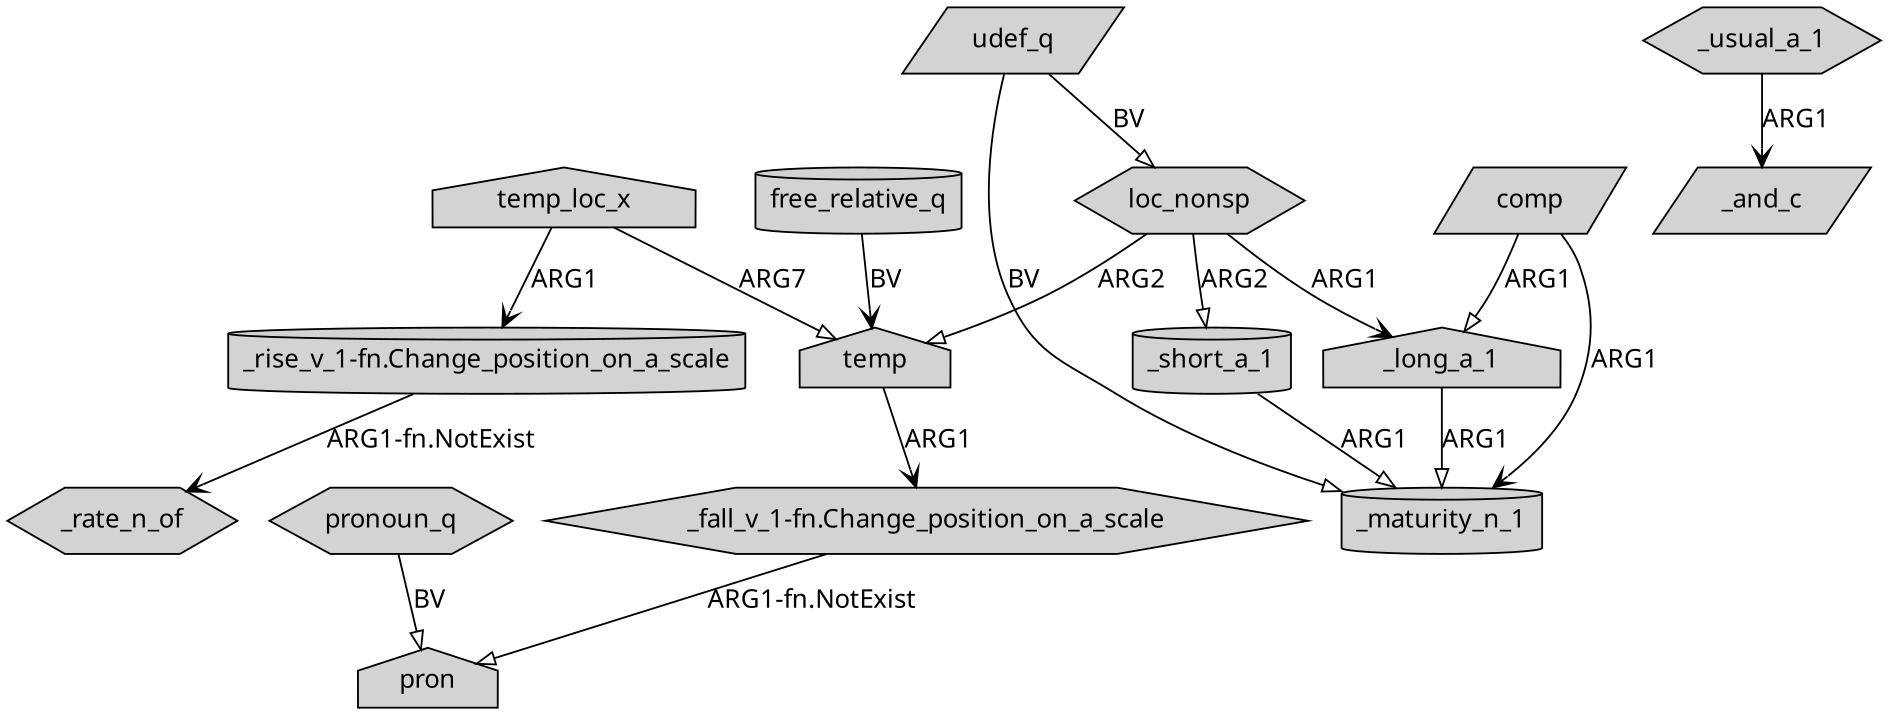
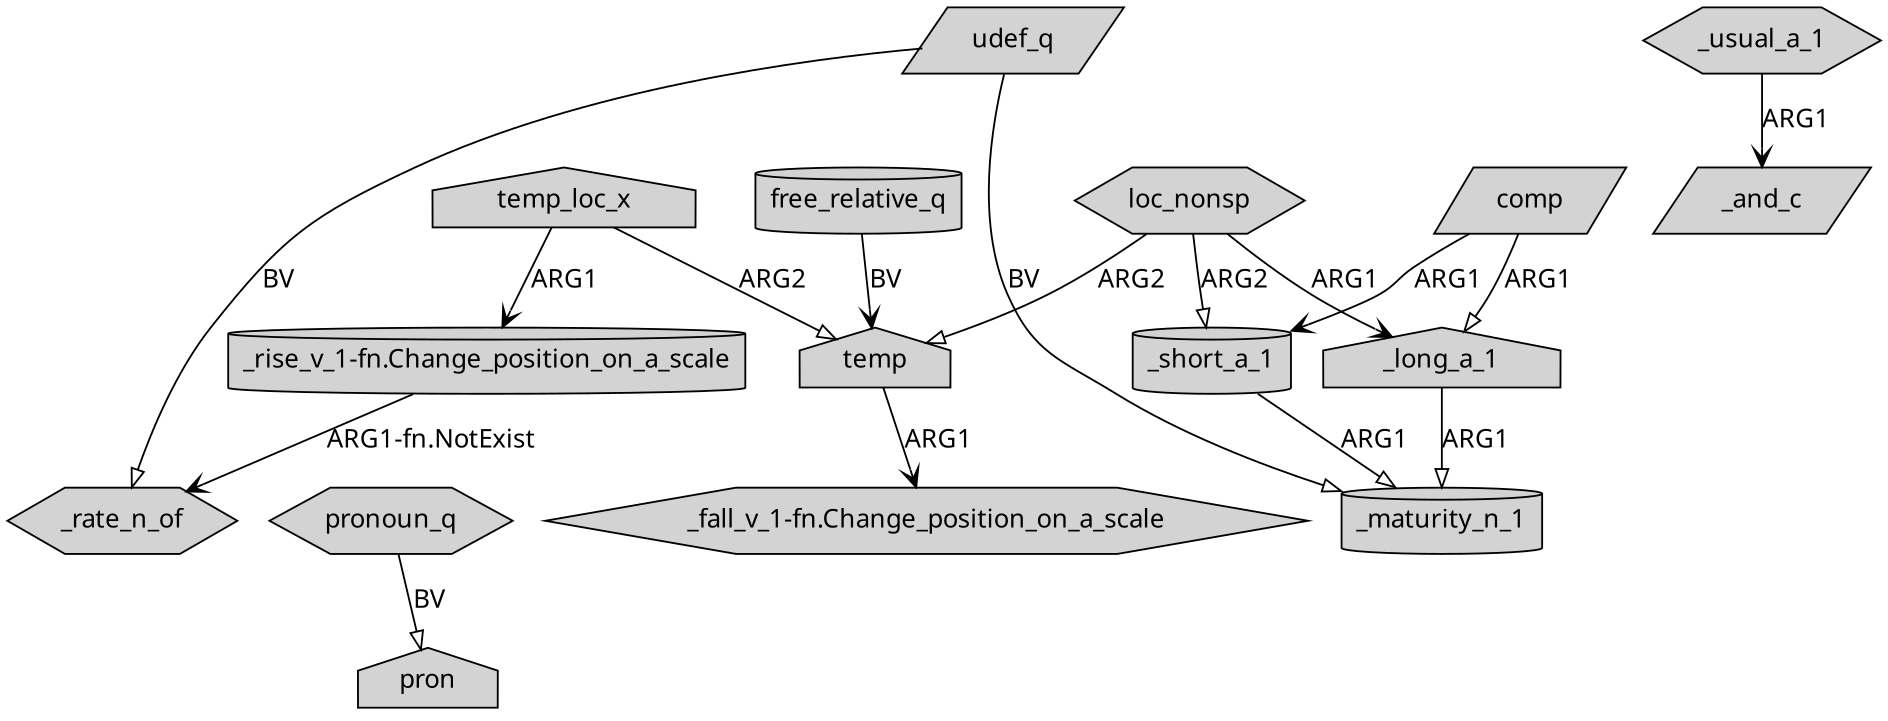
edge "udef_q" -> "loc_nonsp": now "udef_q" -> "_rate_n_of"
edge "temp_loc_x" -> "temp": label "ARG7" -> "ARG2"
edge "comp" -> "_maturity_n_1": now "comp" -> "_short_a_1"
edge "_fall_v_1-fn.Change_position_on_a_scale" -> "pron": removed, label "ARG1-fn.NotExist"
